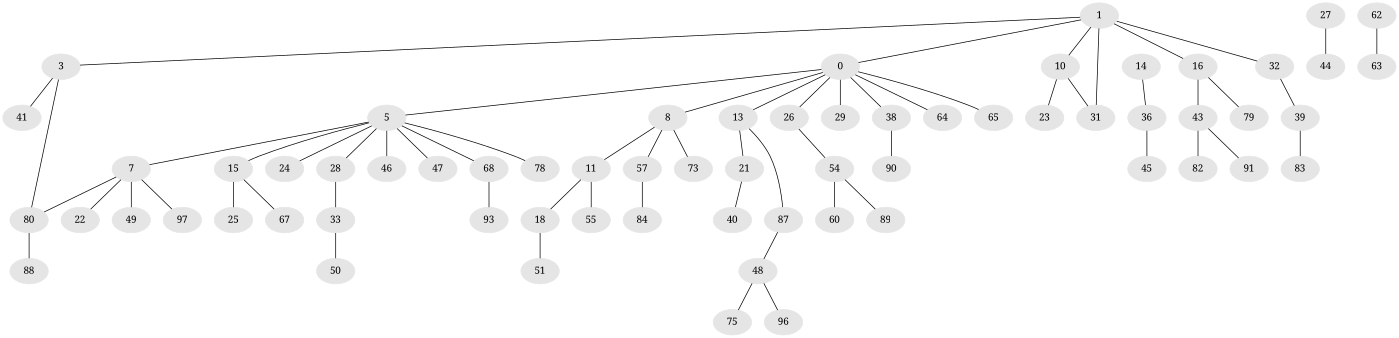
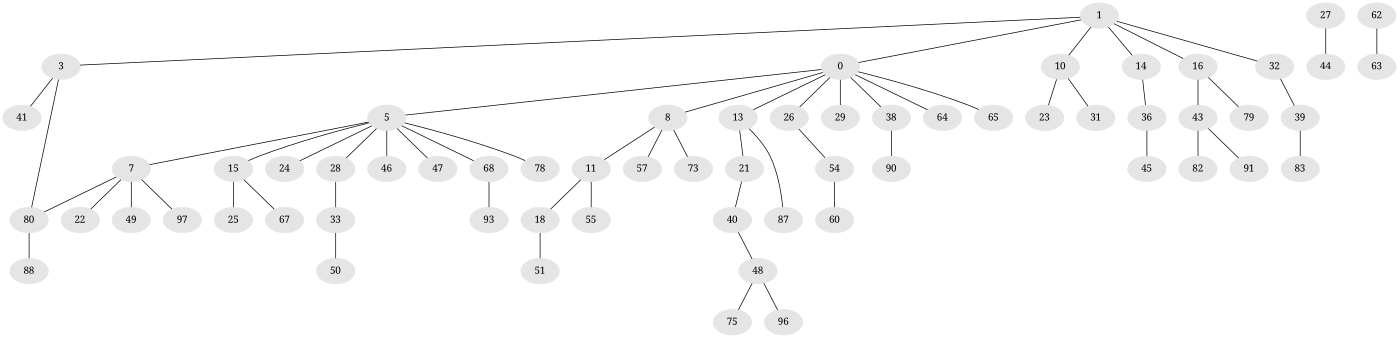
edge "1" -- "31": now "1" -- "14"
node "84": removed
node "89": removed
edge "87" -- "48": now "40" -- "48"
